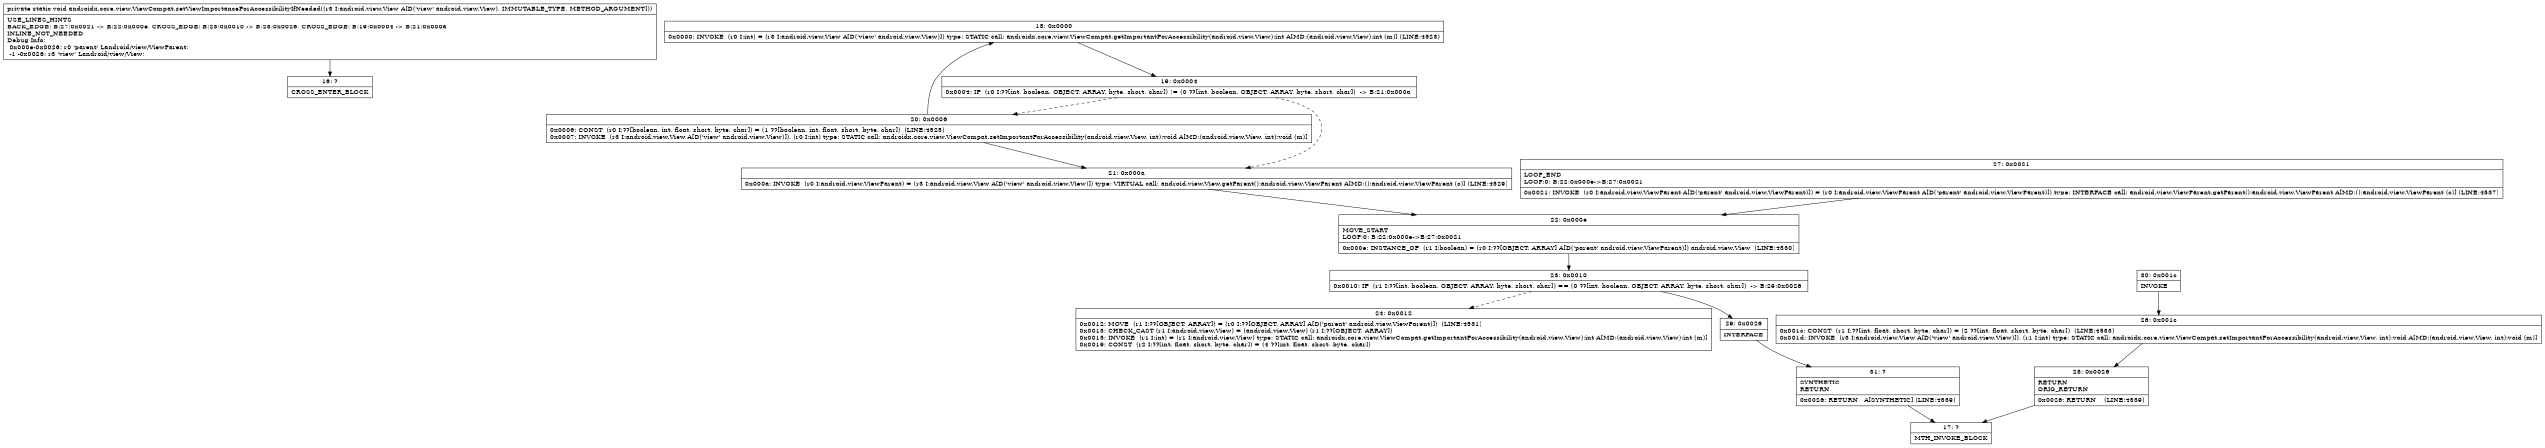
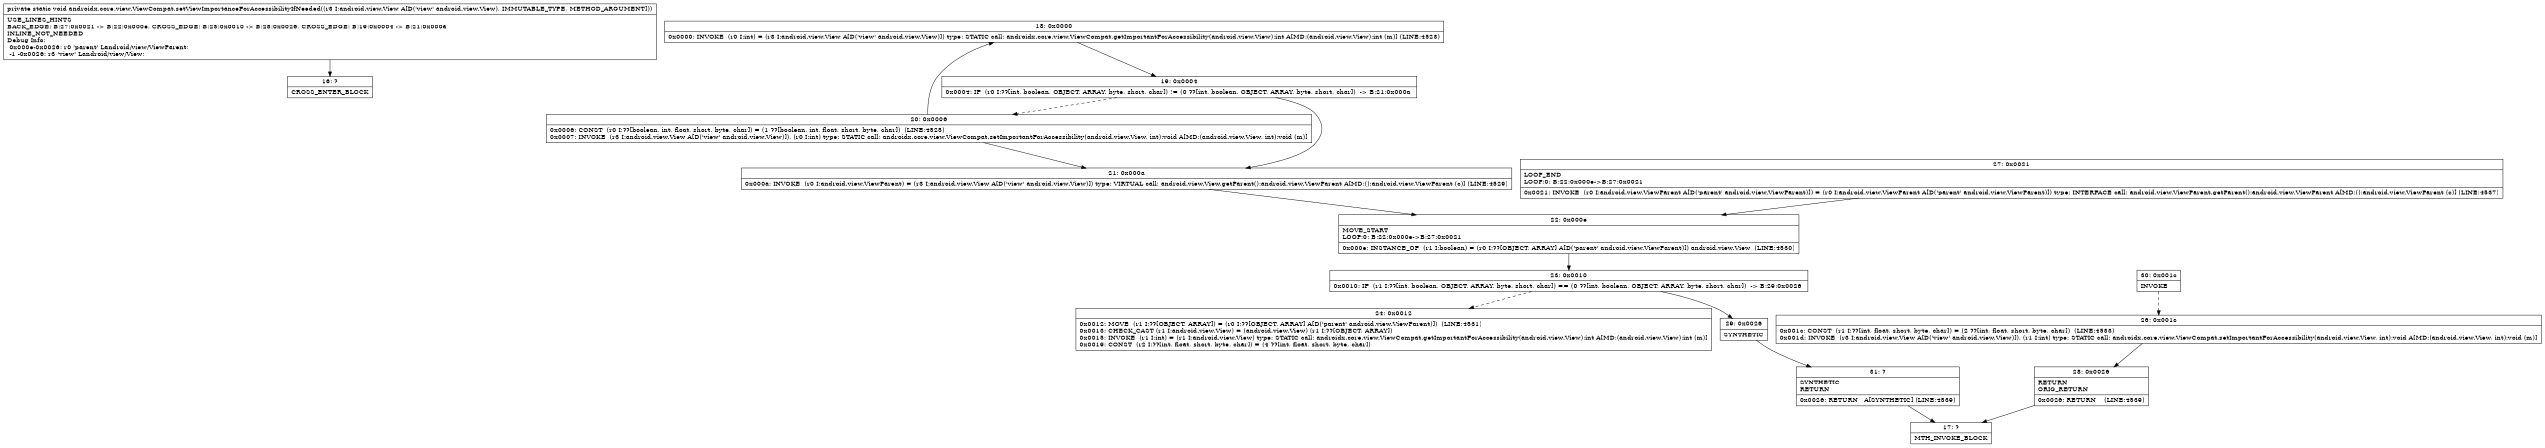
edge "19: 0x0004" -> "21: 0x000a": style dashed -> solid
edge "30: 0x001c" -> "26: 0x001c": style solid -> dashed
node "29: 0x0026": text "INTERFACE" -> "SYNTHETIC"
